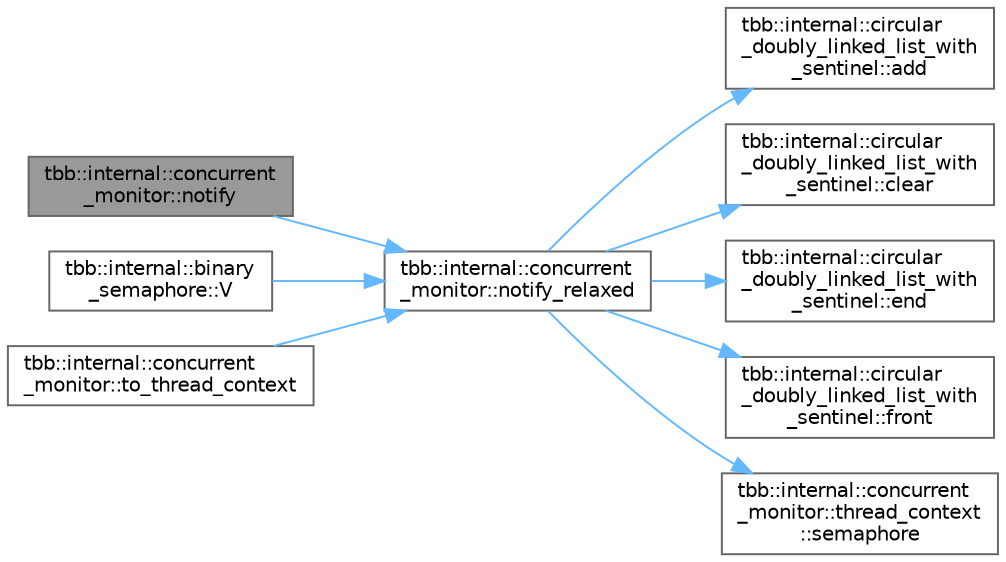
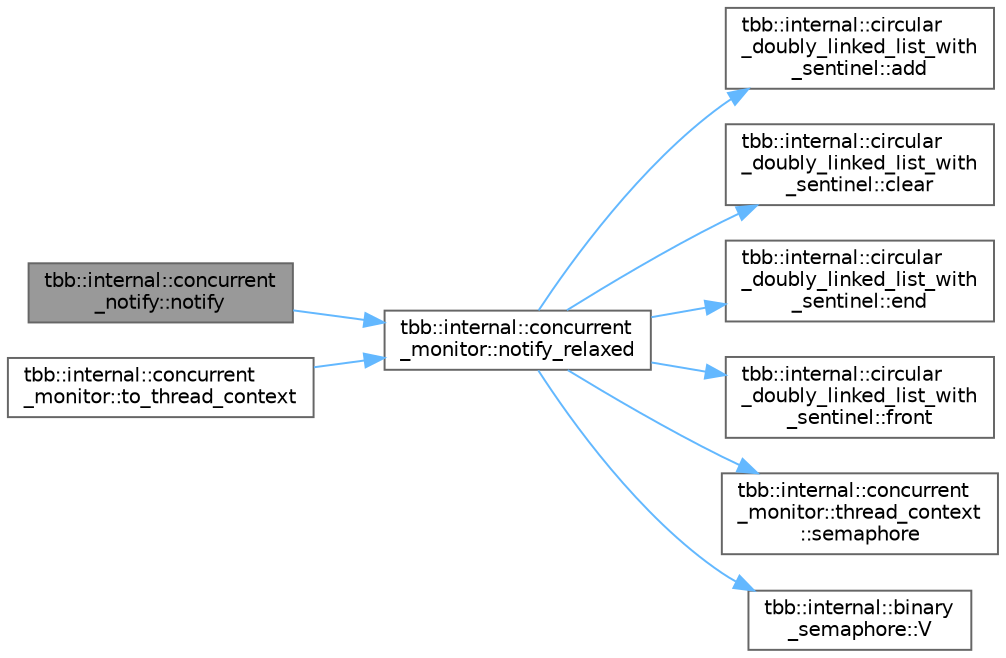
node "tbb::internal::concurrent _monitor::notify": label "tbb::internal::concurrent _monitor::notify" -> "tbb::internal::concurrent _notify::notify"
edge "tbb::internal::binary _semaphore::V" -> "tbb::internal::concurrent _monitor::notify_relaxed": reversed
